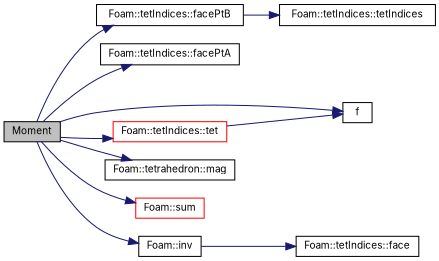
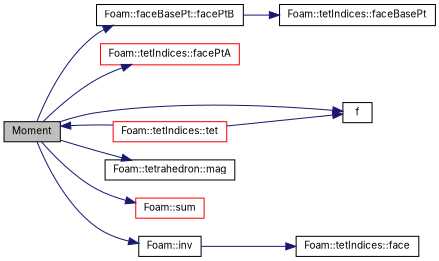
node "Foam::tetIndices::facePtB": label "Foam::tetIndices::facePtB" -> "Foam::faceBasePt::facePtB"
node "Foam::tetIndices::tetIndices": label "Foam::tetIndices::tetIndices" -> "Foam::tetIndices::faceBasePt"
node "Foam::tetIndices::facePtA": color black -> red
edge "Moment" -> "Foam::tetIndices::tet": reversed
